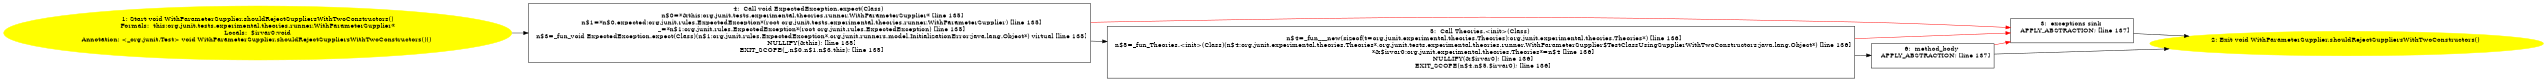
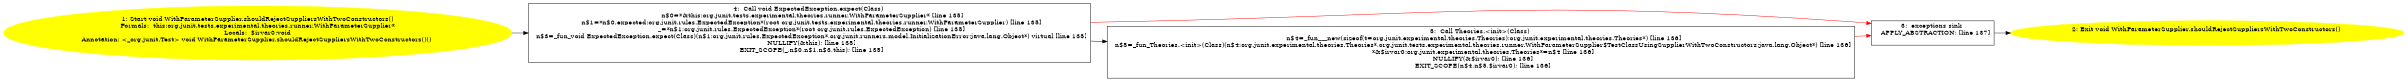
node "6:  method_body APPLY_ABSTRACTION; [line 137]": removed
